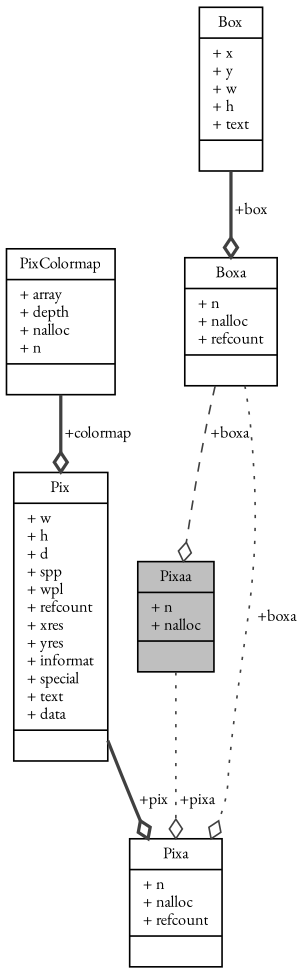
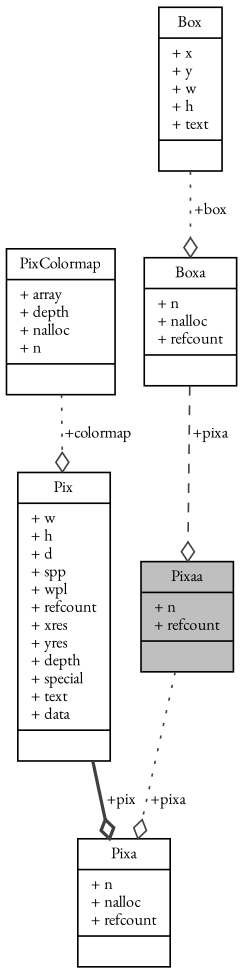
edge "Box" -> "Boxa": style bold -> dotted
edge "PixColormap" -> "Pix": style bold -> dotted
edge "Boxa" -> "Pixaa": label " +boxa" -> " +pixa"
edge "Boxa" -> "Pixa": removed, label "+boxa"
node "Pixaa": text "+ nalloc" -> "+ refcount"
node "Pix": text "+ informat" -> "+ depth"
